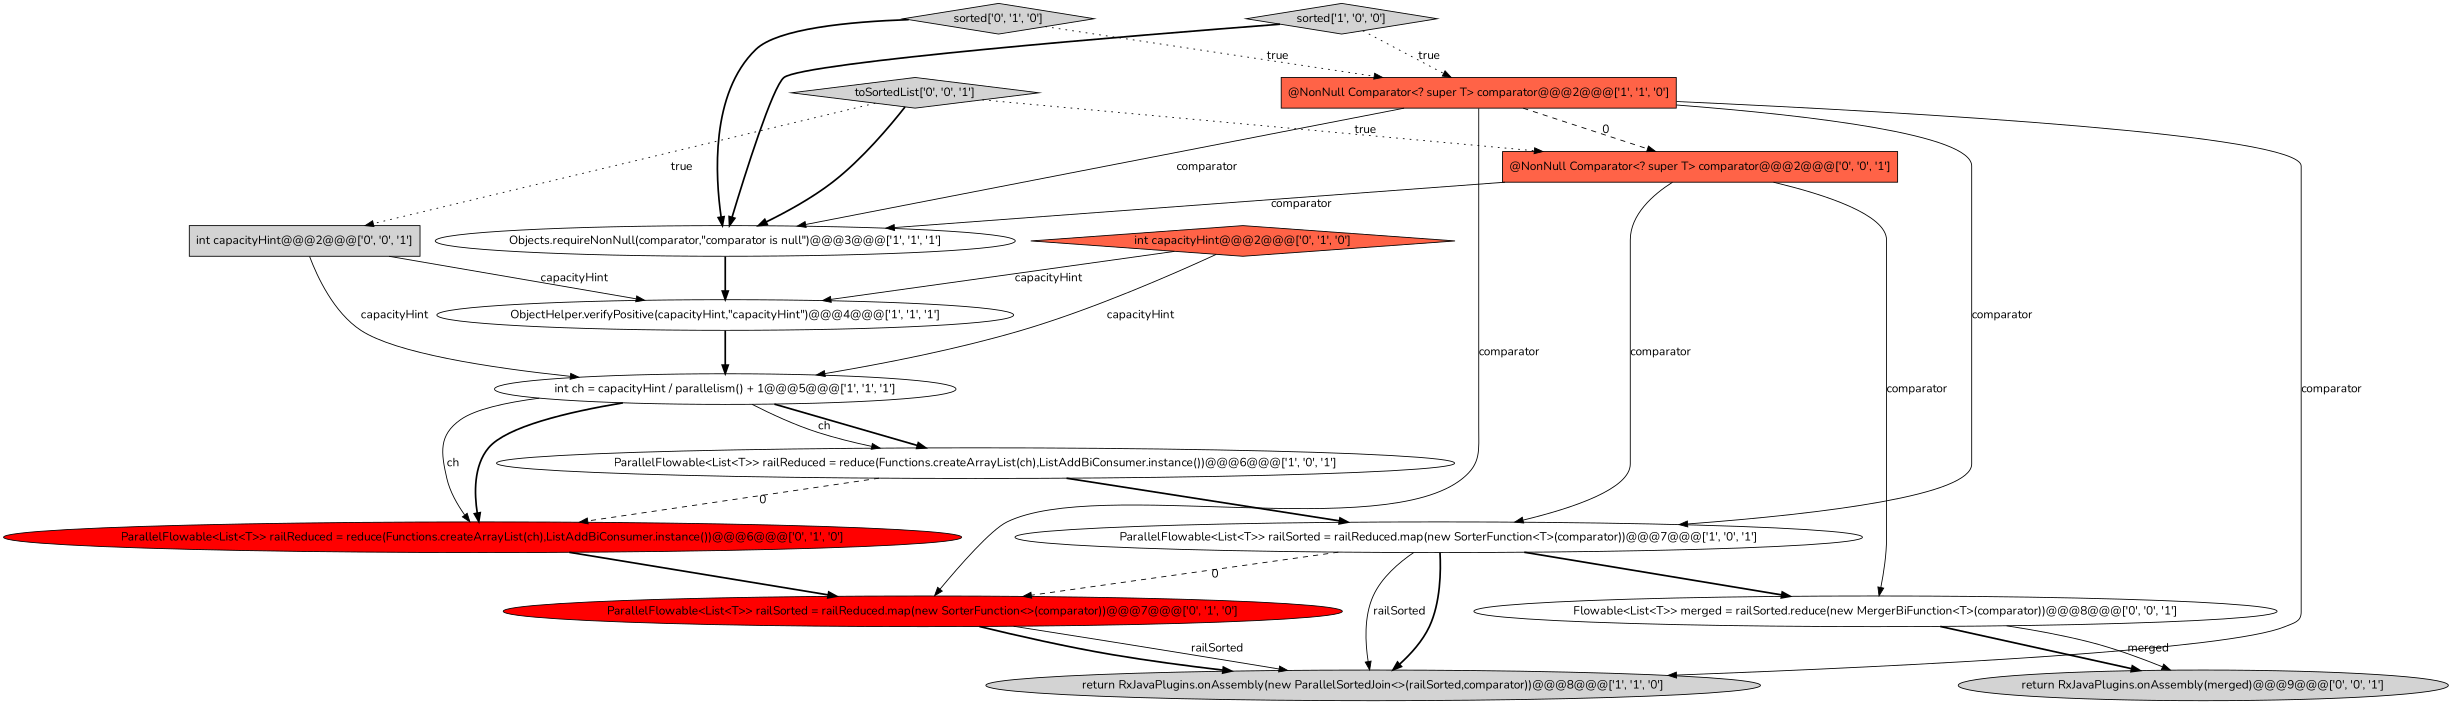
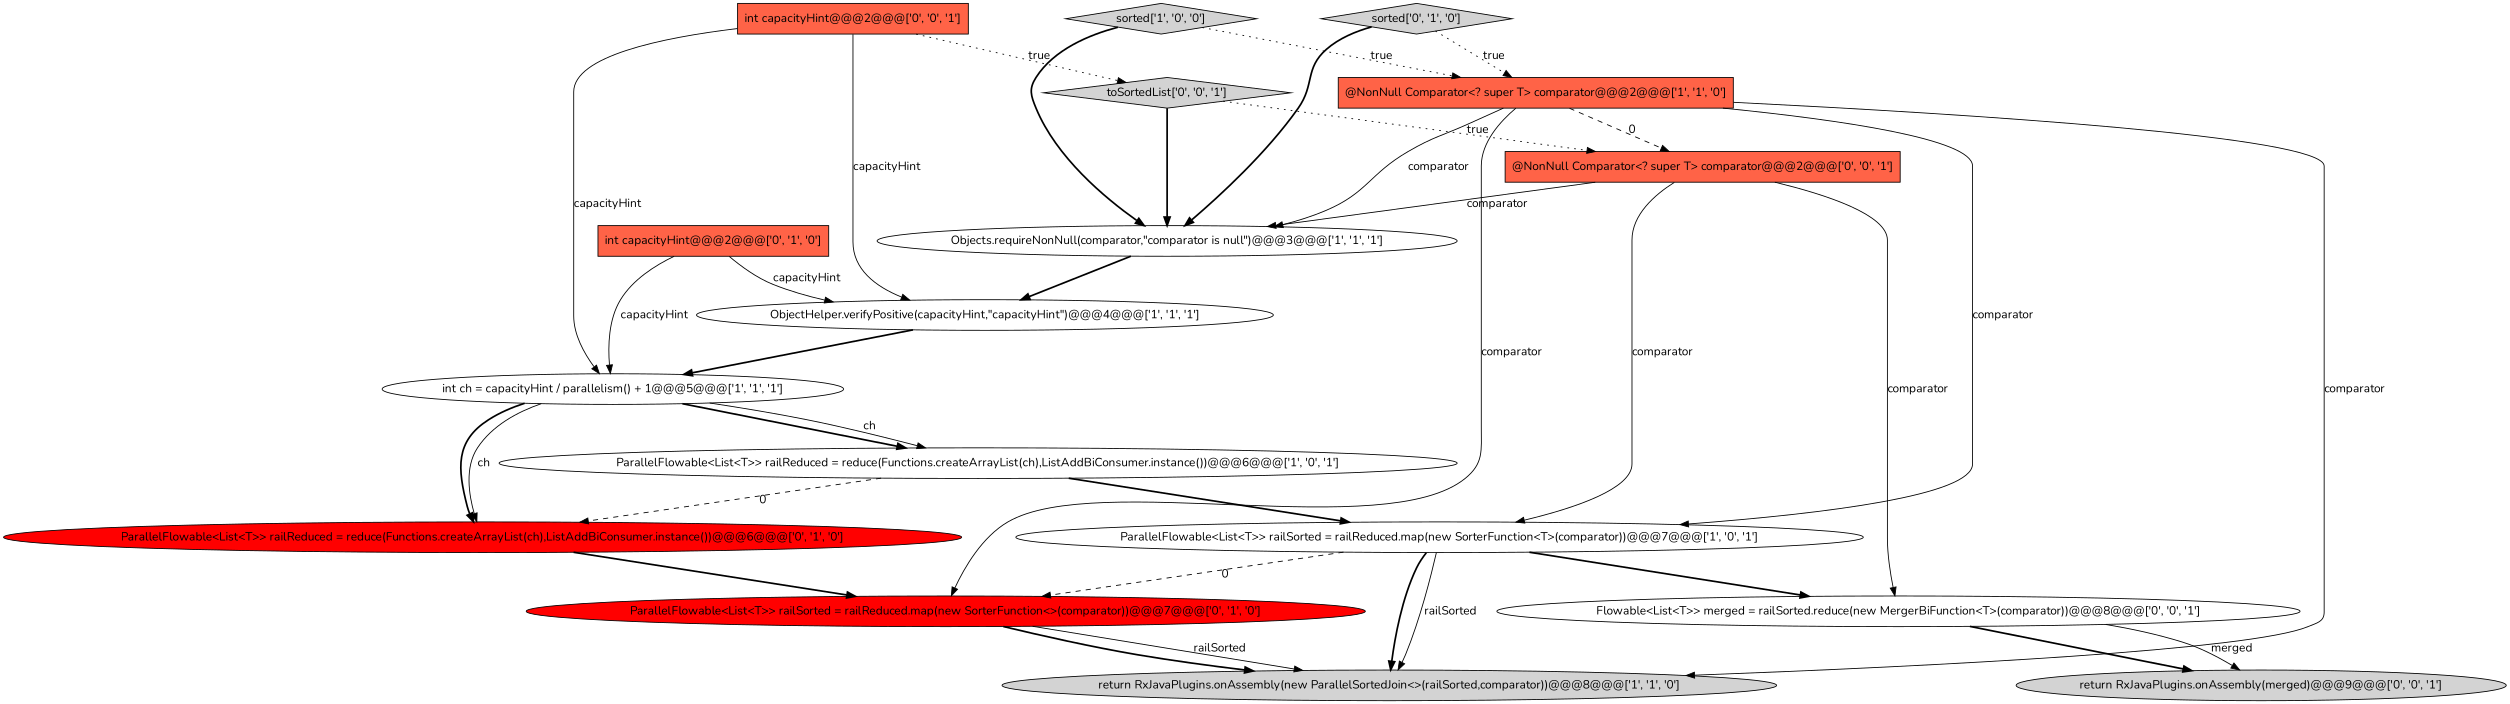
edge "toSortedList['0', '0', '1']" -> "int capacityHint@@@2@@@['0', '0', '1']": reversed
node "int capacityHint@@@2@@@['0', '0', '1']": fillcolor lightgray -> tomato
node "int capacityHint@@@2@@@['0', '1', '0']": shape diamond -> box
